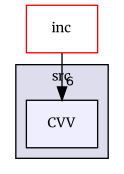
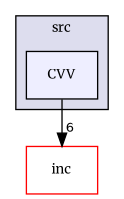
edge "inc" -> "CVV": reversed
